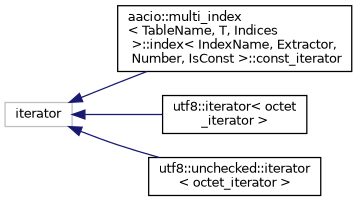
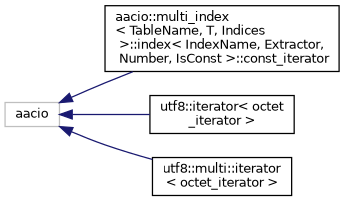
node "iterator": label "iterator" -> "aacio"
node "utf8::unchecked::iterator < octet_iterator >": label "utf8::unchecked::iterator < octet_iterator >" -> "utf8::multi::iterator < octet_iterator >"
